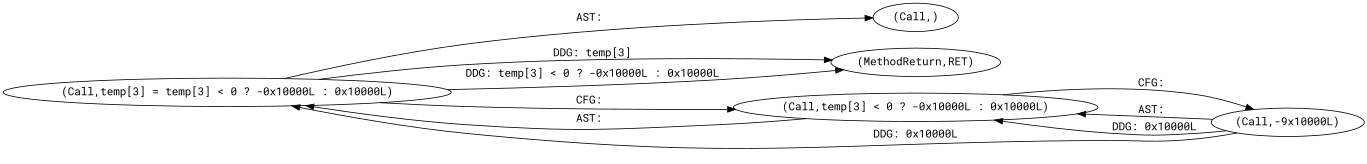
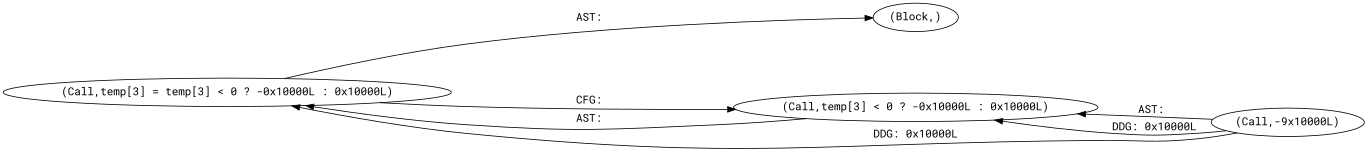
node "(Call,)": label "(Call,)" -> "(Block,)"
node "(MethodReturn,RET)": removed
edge "(Call,temp[3] < 0 ? -0x10000L : 0x10000L)" -> "(Call,-9x10000L)": removed, label "CFG:"
